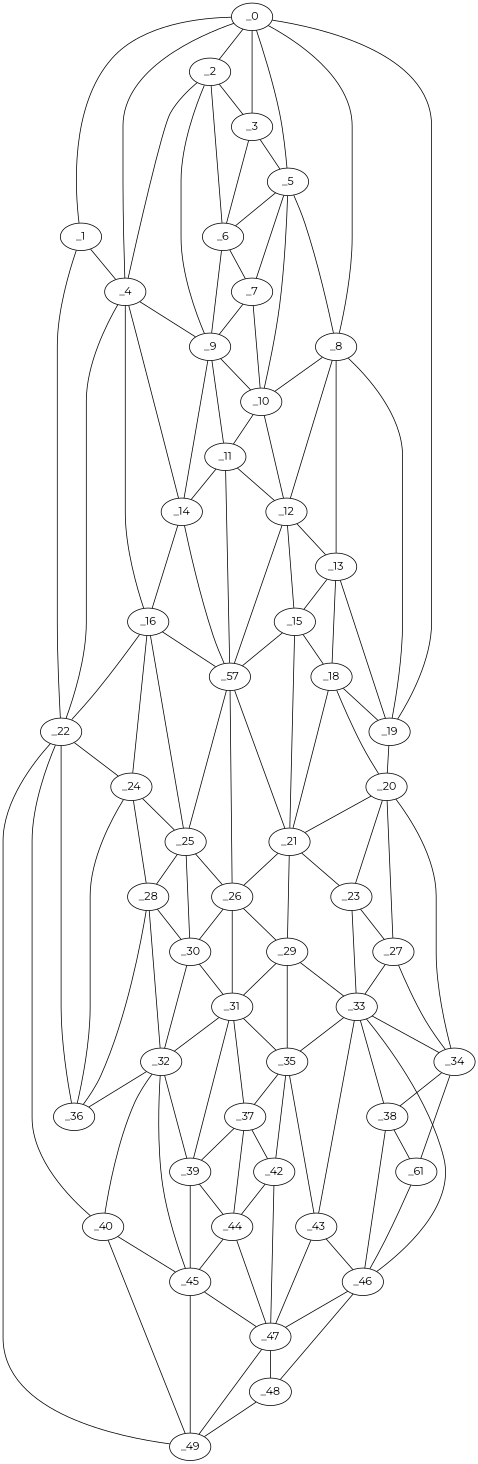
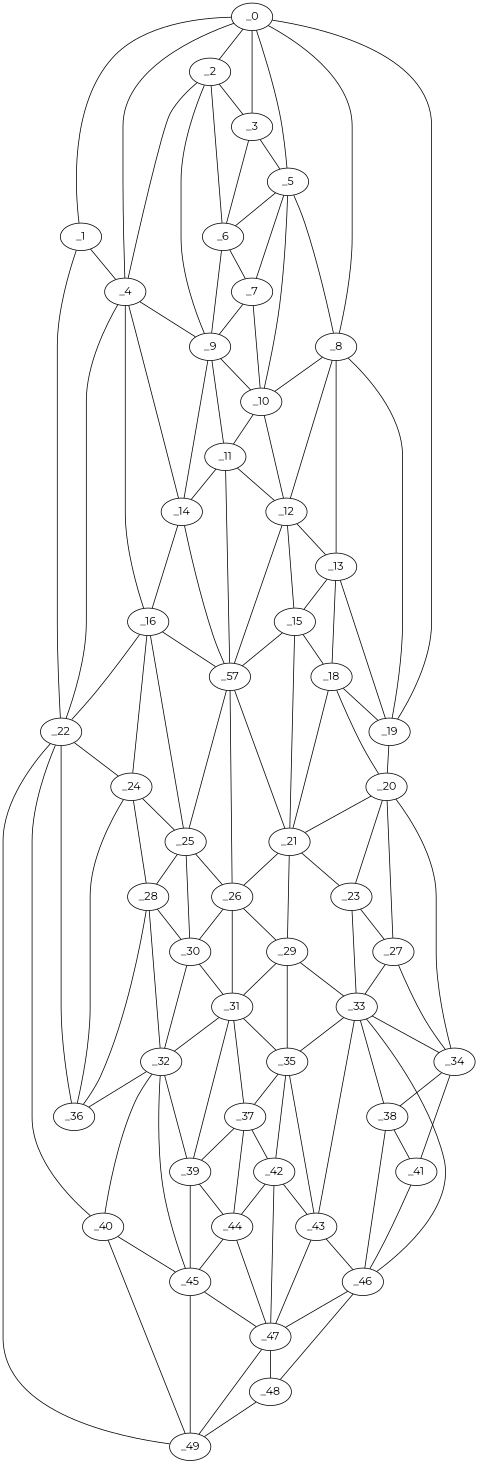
node "_61": label "_61" -> "_41"
edge "_42" -- "_43": added
